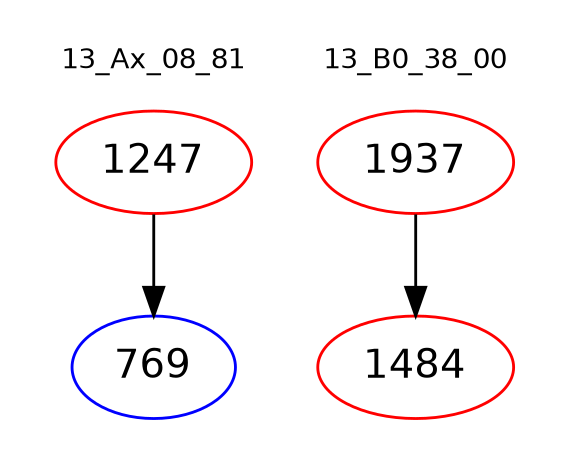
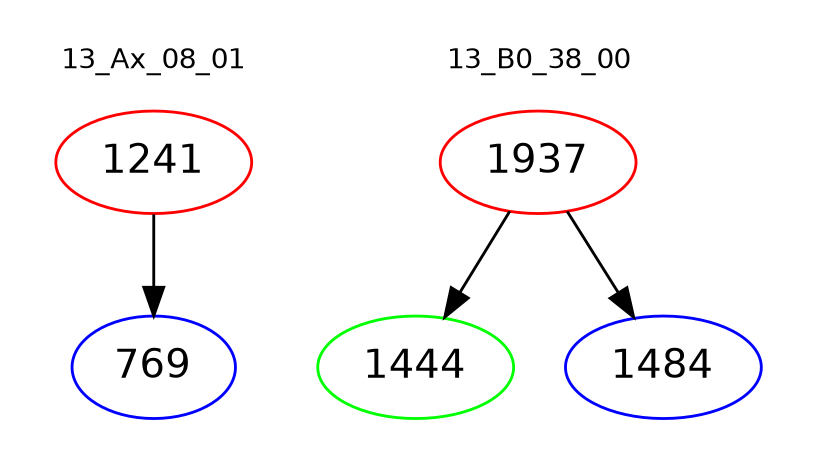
cluster "13_Ax_08_81": label "13_Ax_08_81" -> "13_Ax_08_01"
node "1247": label "1247" -> "1241"
node "1444": added
node "1484": color red -> blue
